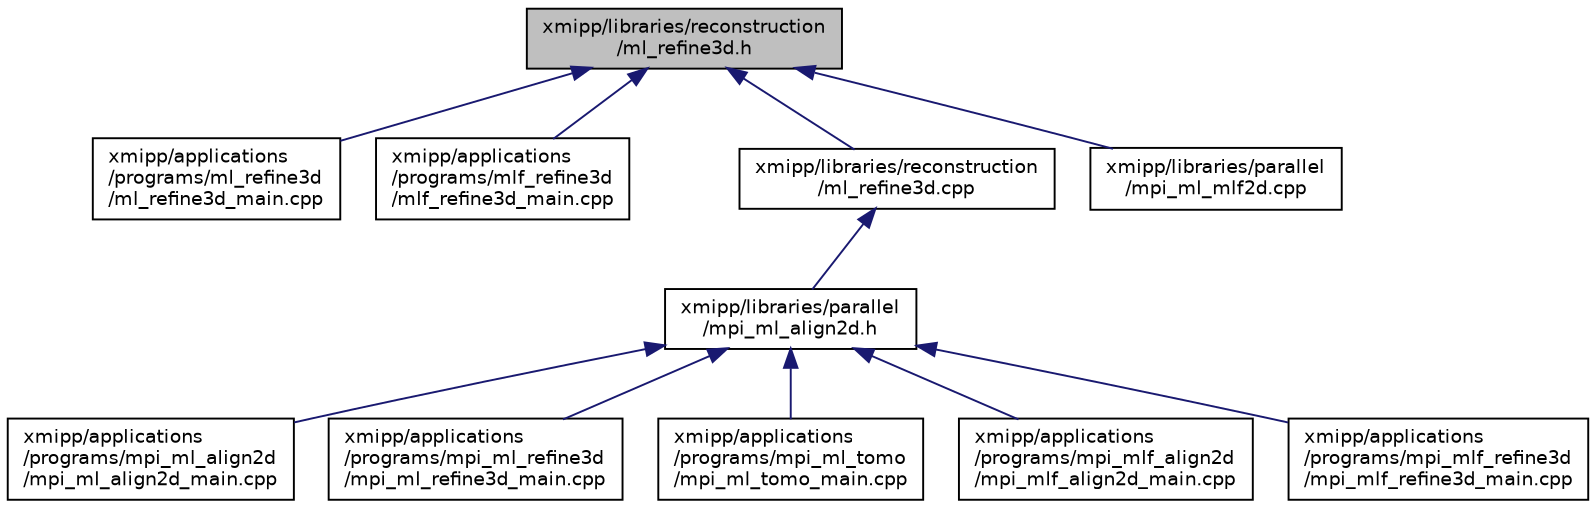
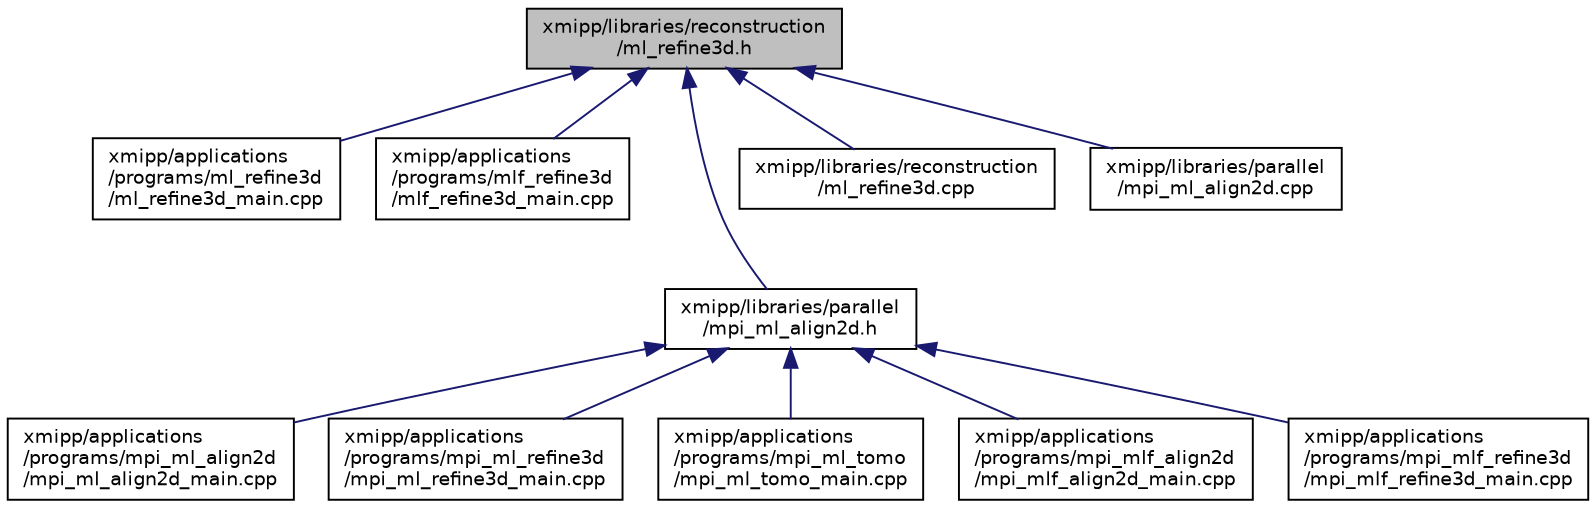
node "xmipp/libraries/parallel /mpi_ml_mlf2d.cpp": label "xmipp/libraries/parallel /mpi_ml_mlf2d.cpp" -> "xmipp/libraries/parallel /mpi_ml_align2d.cpp"
edge "xmipp/libraries/parallel /mpi_ml_align2d.h" -> "xmipp/libraries/reconstruction /ml_refine3d.cpp": now "xmipp/libraries/parallel /mpi_ml_align2d.h" -> "xmipp/libraries/reconstruction /ml_refine3d.h"
